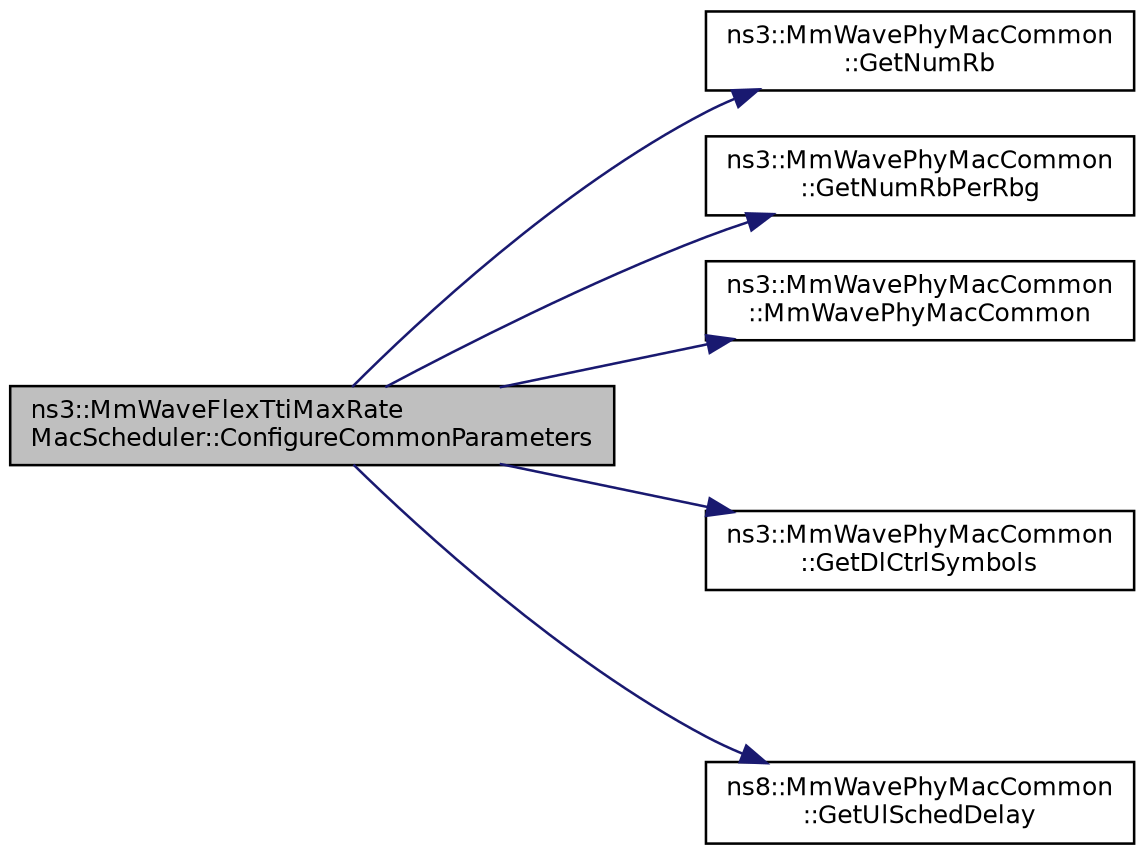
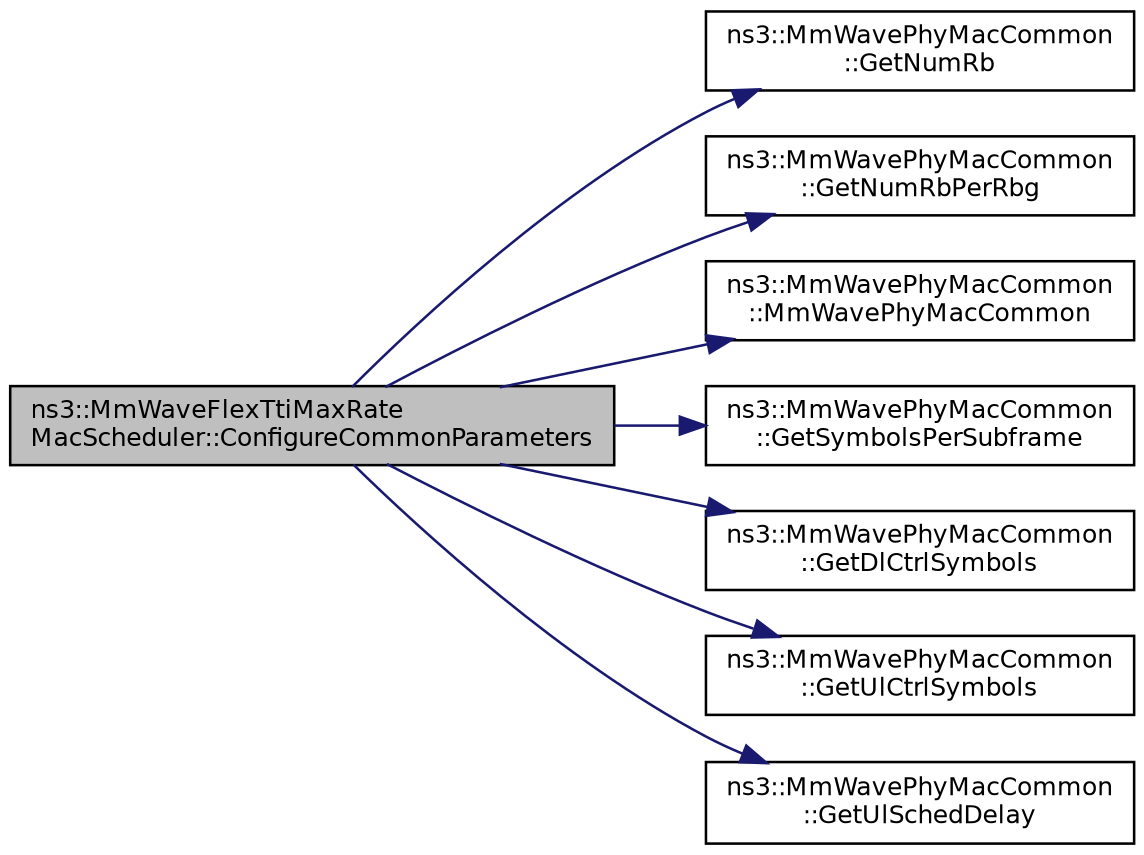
node "ns3::MmWavePhyMacCommon ::GetSymbolsPerSubframe": added
node "ns3::MmWavePhyMacCommon ::GetUlCtrlSymbols": added
node "ns8::MmWavePhyMacCommon ::GetUlSchedDelay": label "ns8::MmWavePhyMacCommon ::GetUlSchedDelay" -> "ns3::MmWavePhyMacCommon ::GetUlSchedDelay"
